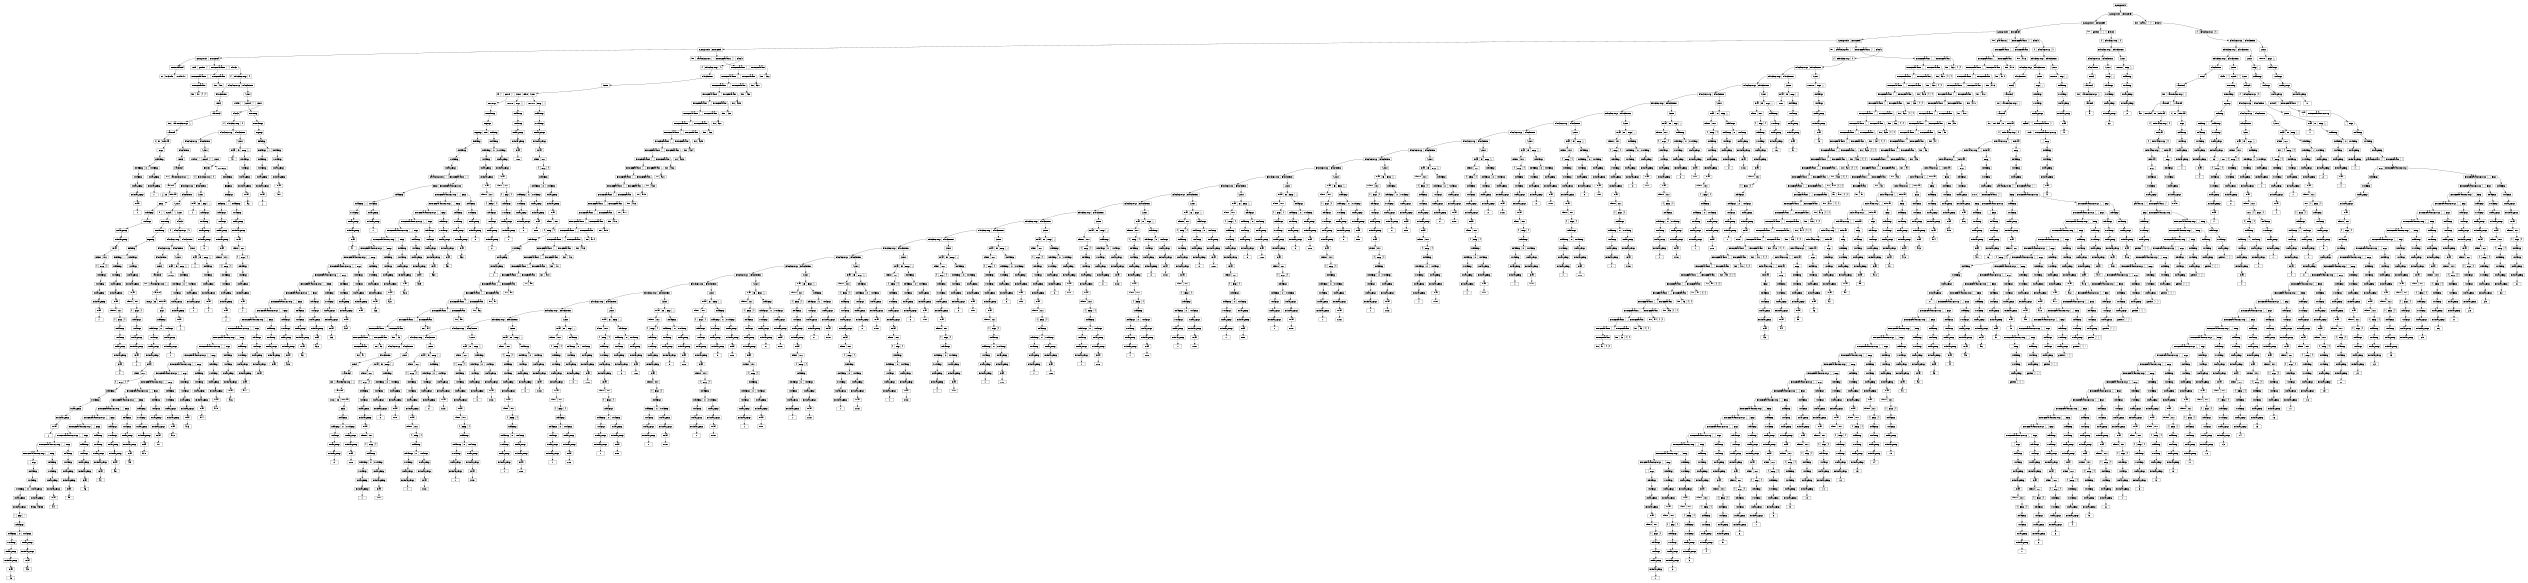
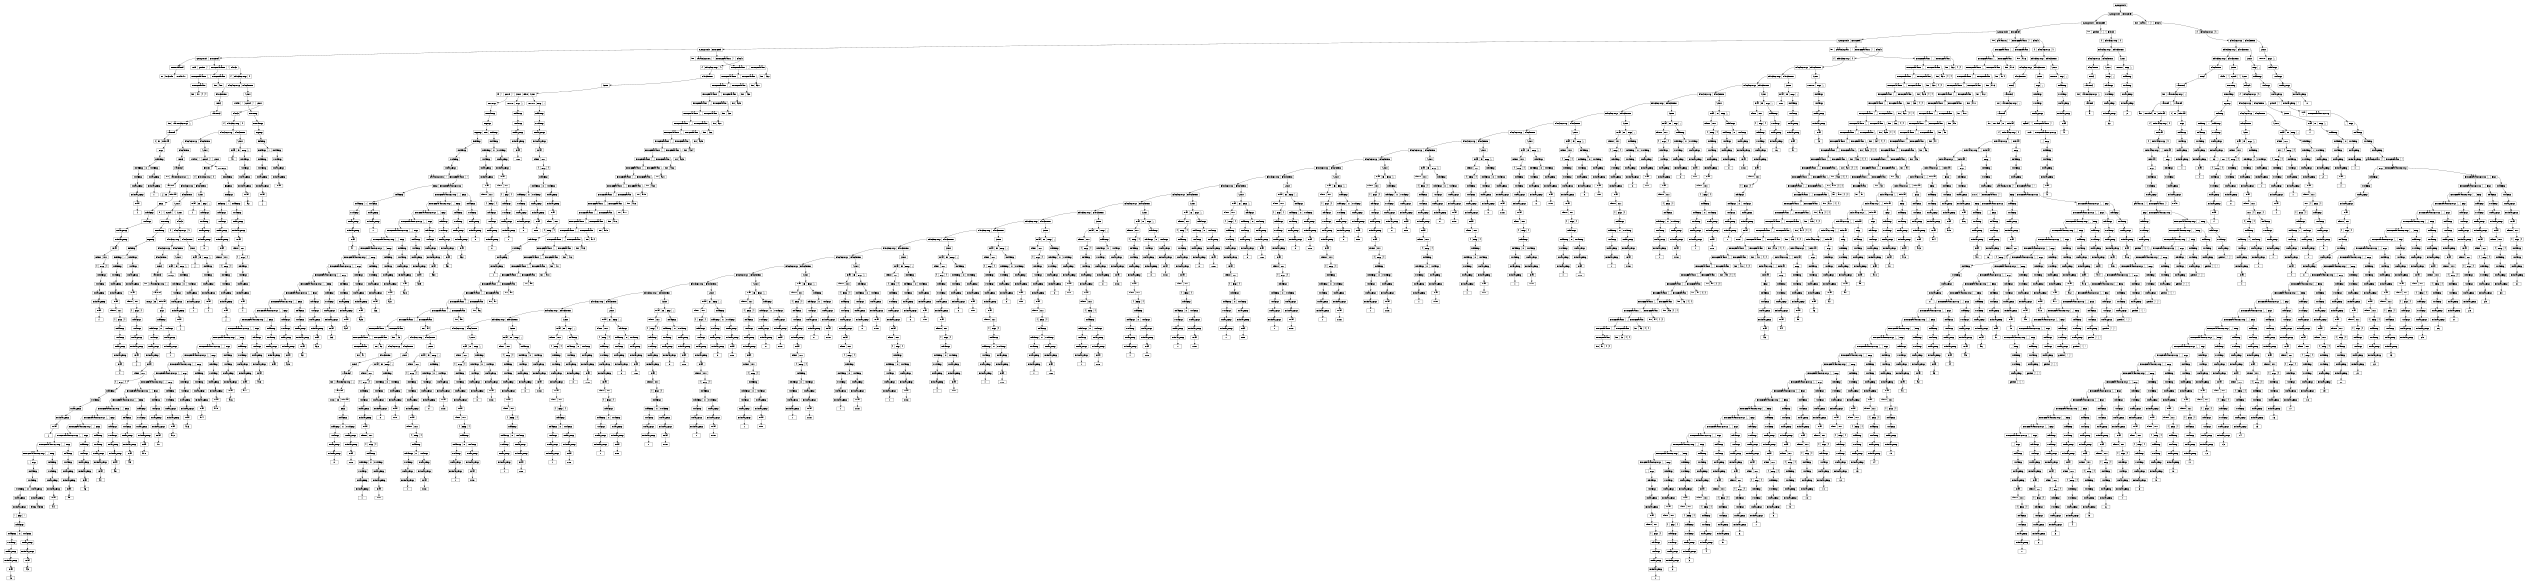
node "printf": text "FuncRParams" -> "PrimaryExp"
node "len": removed
node "a25": added
node "a18": added
